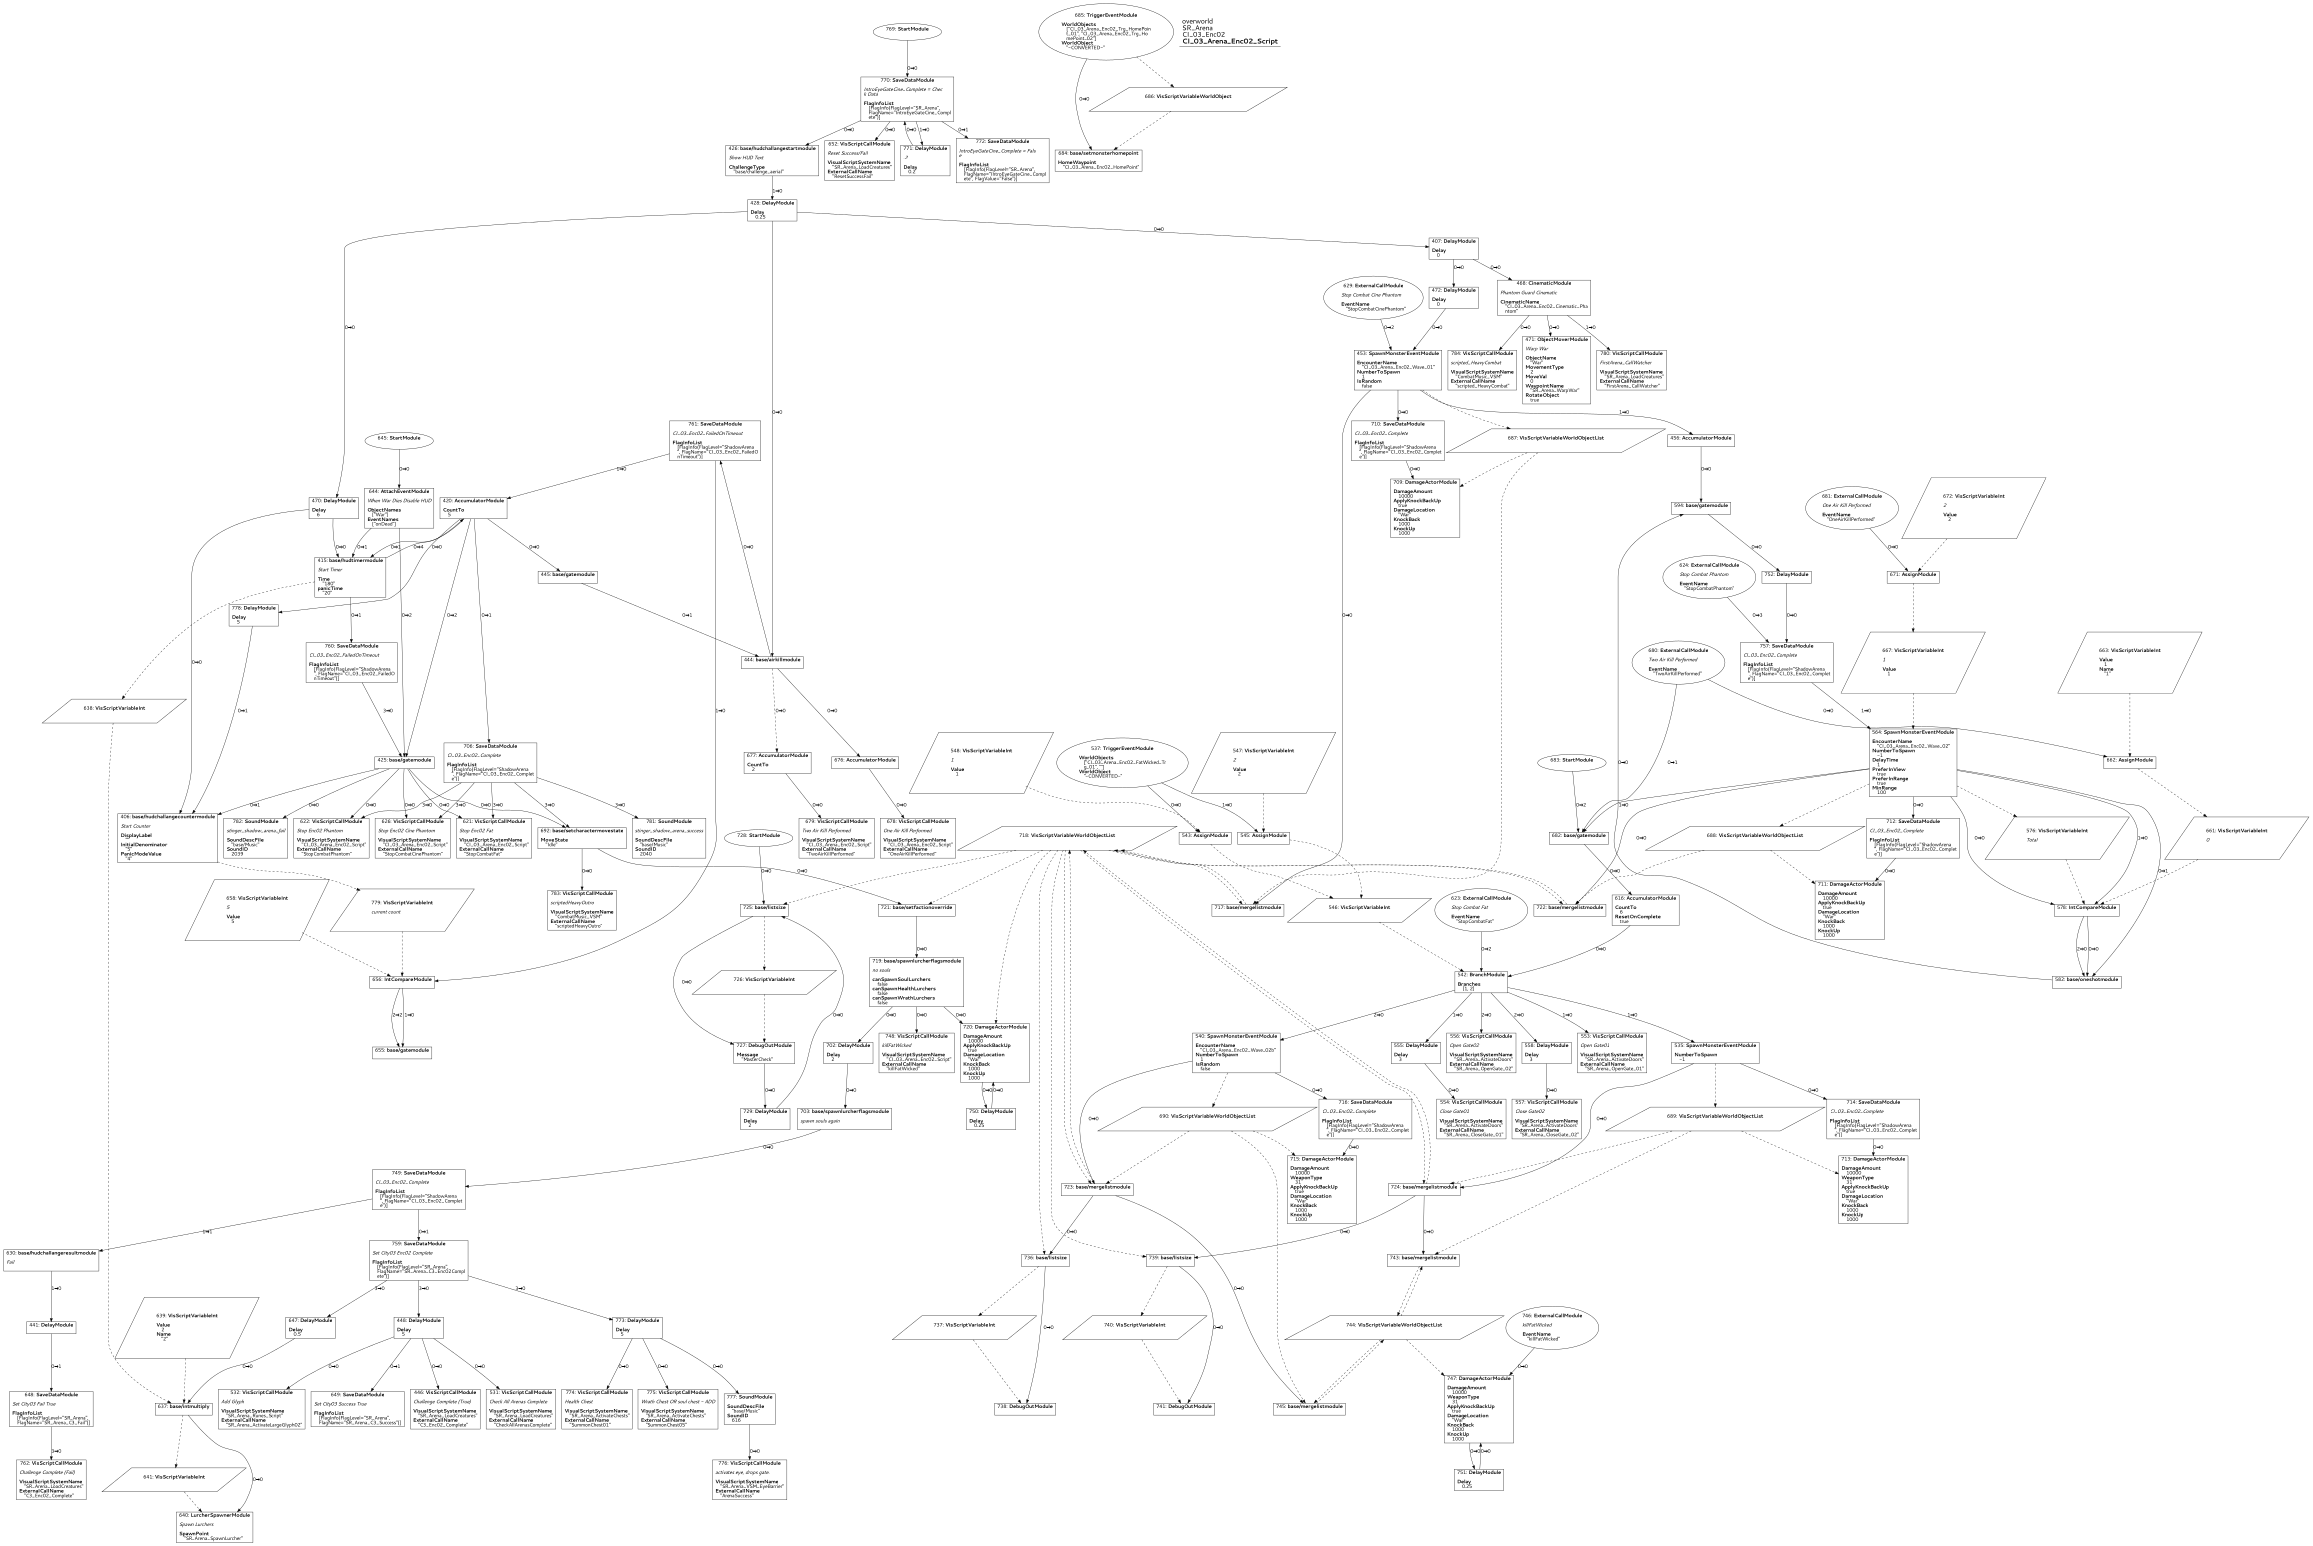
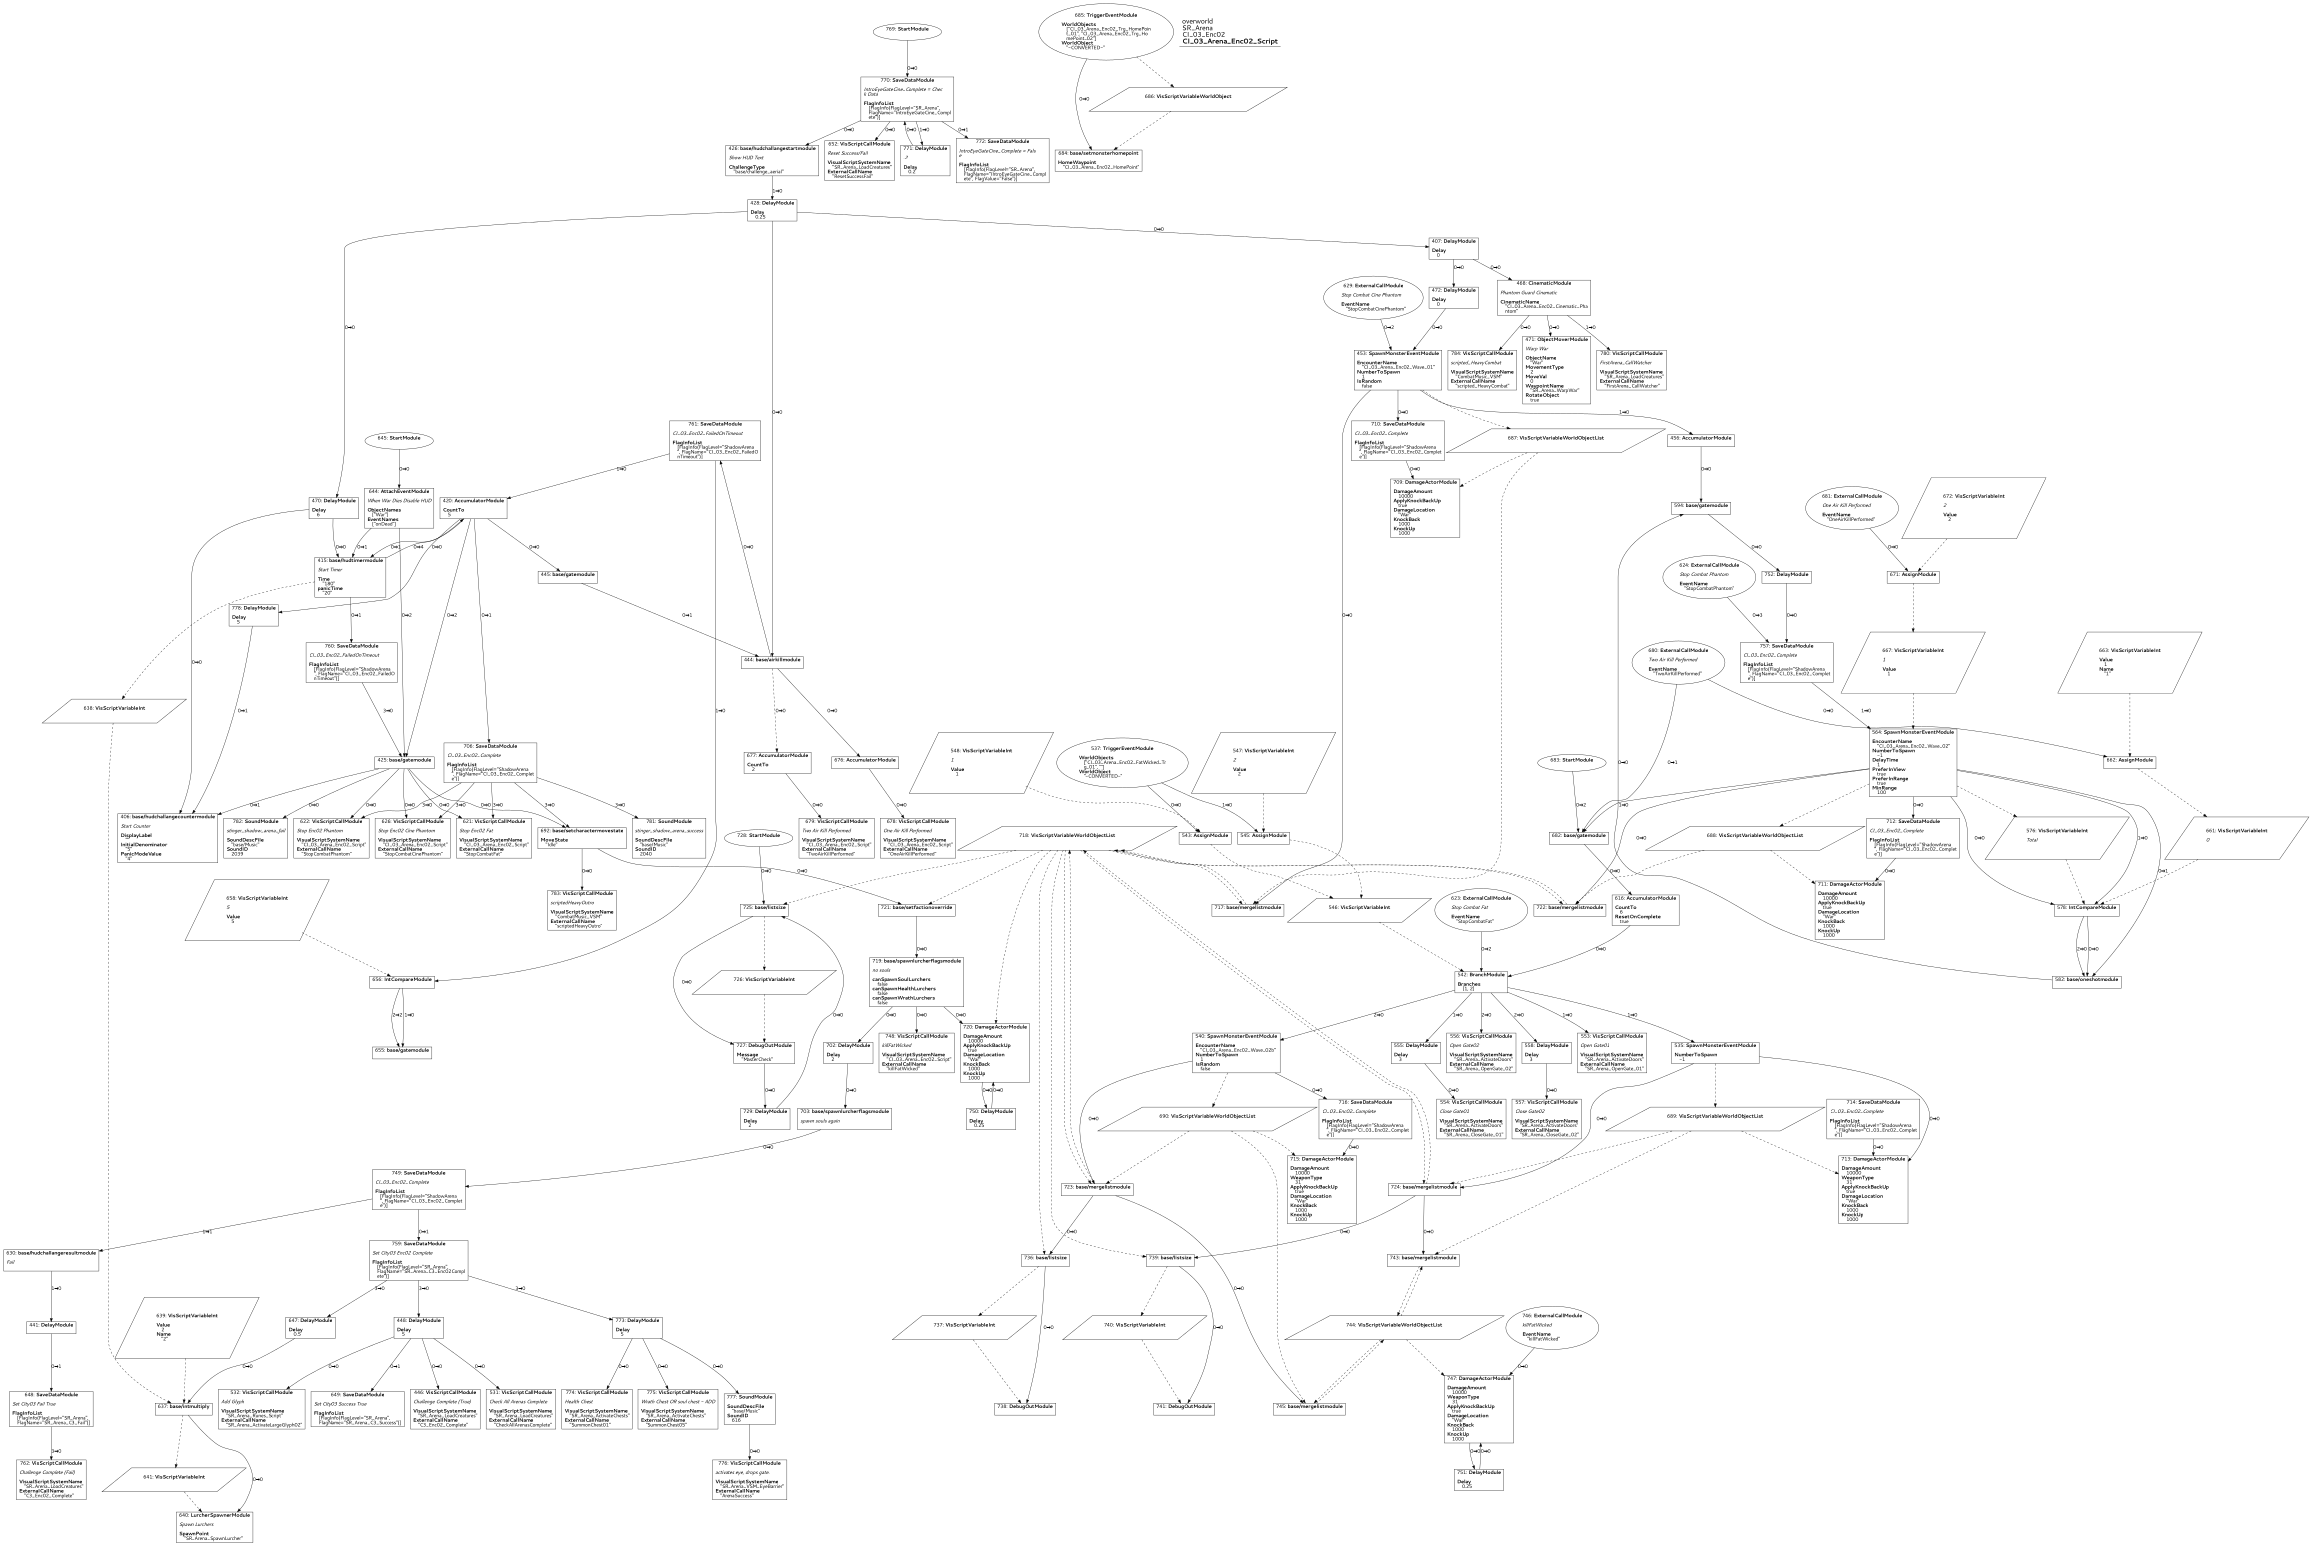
node "779:": removed
edge "535:" -> "714:": now "535:" -> "713:"
